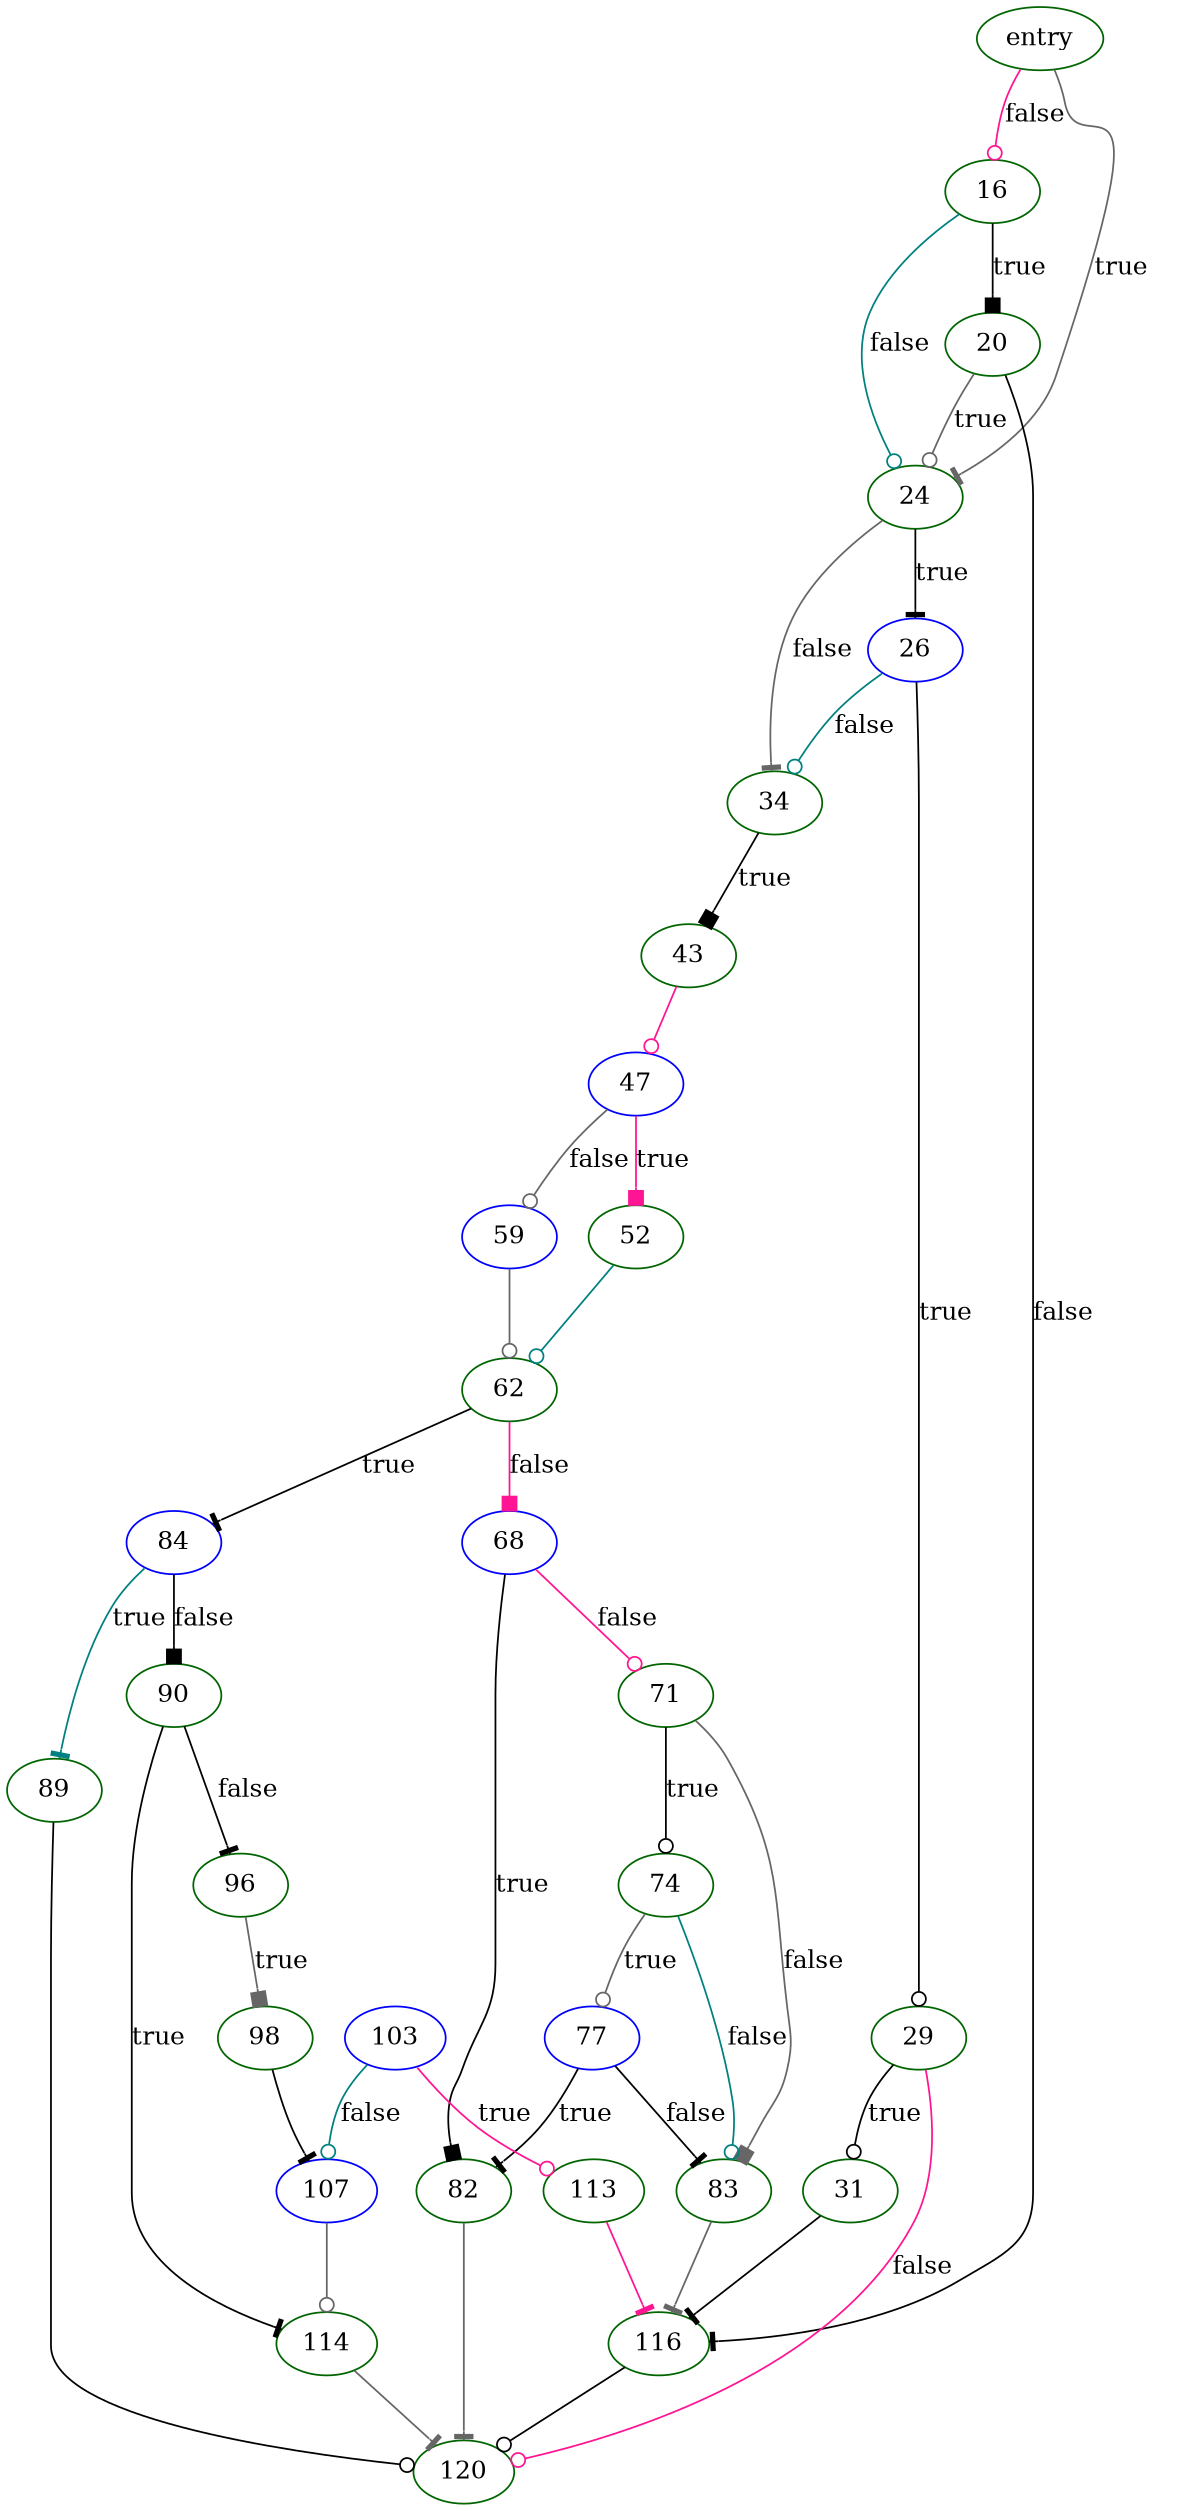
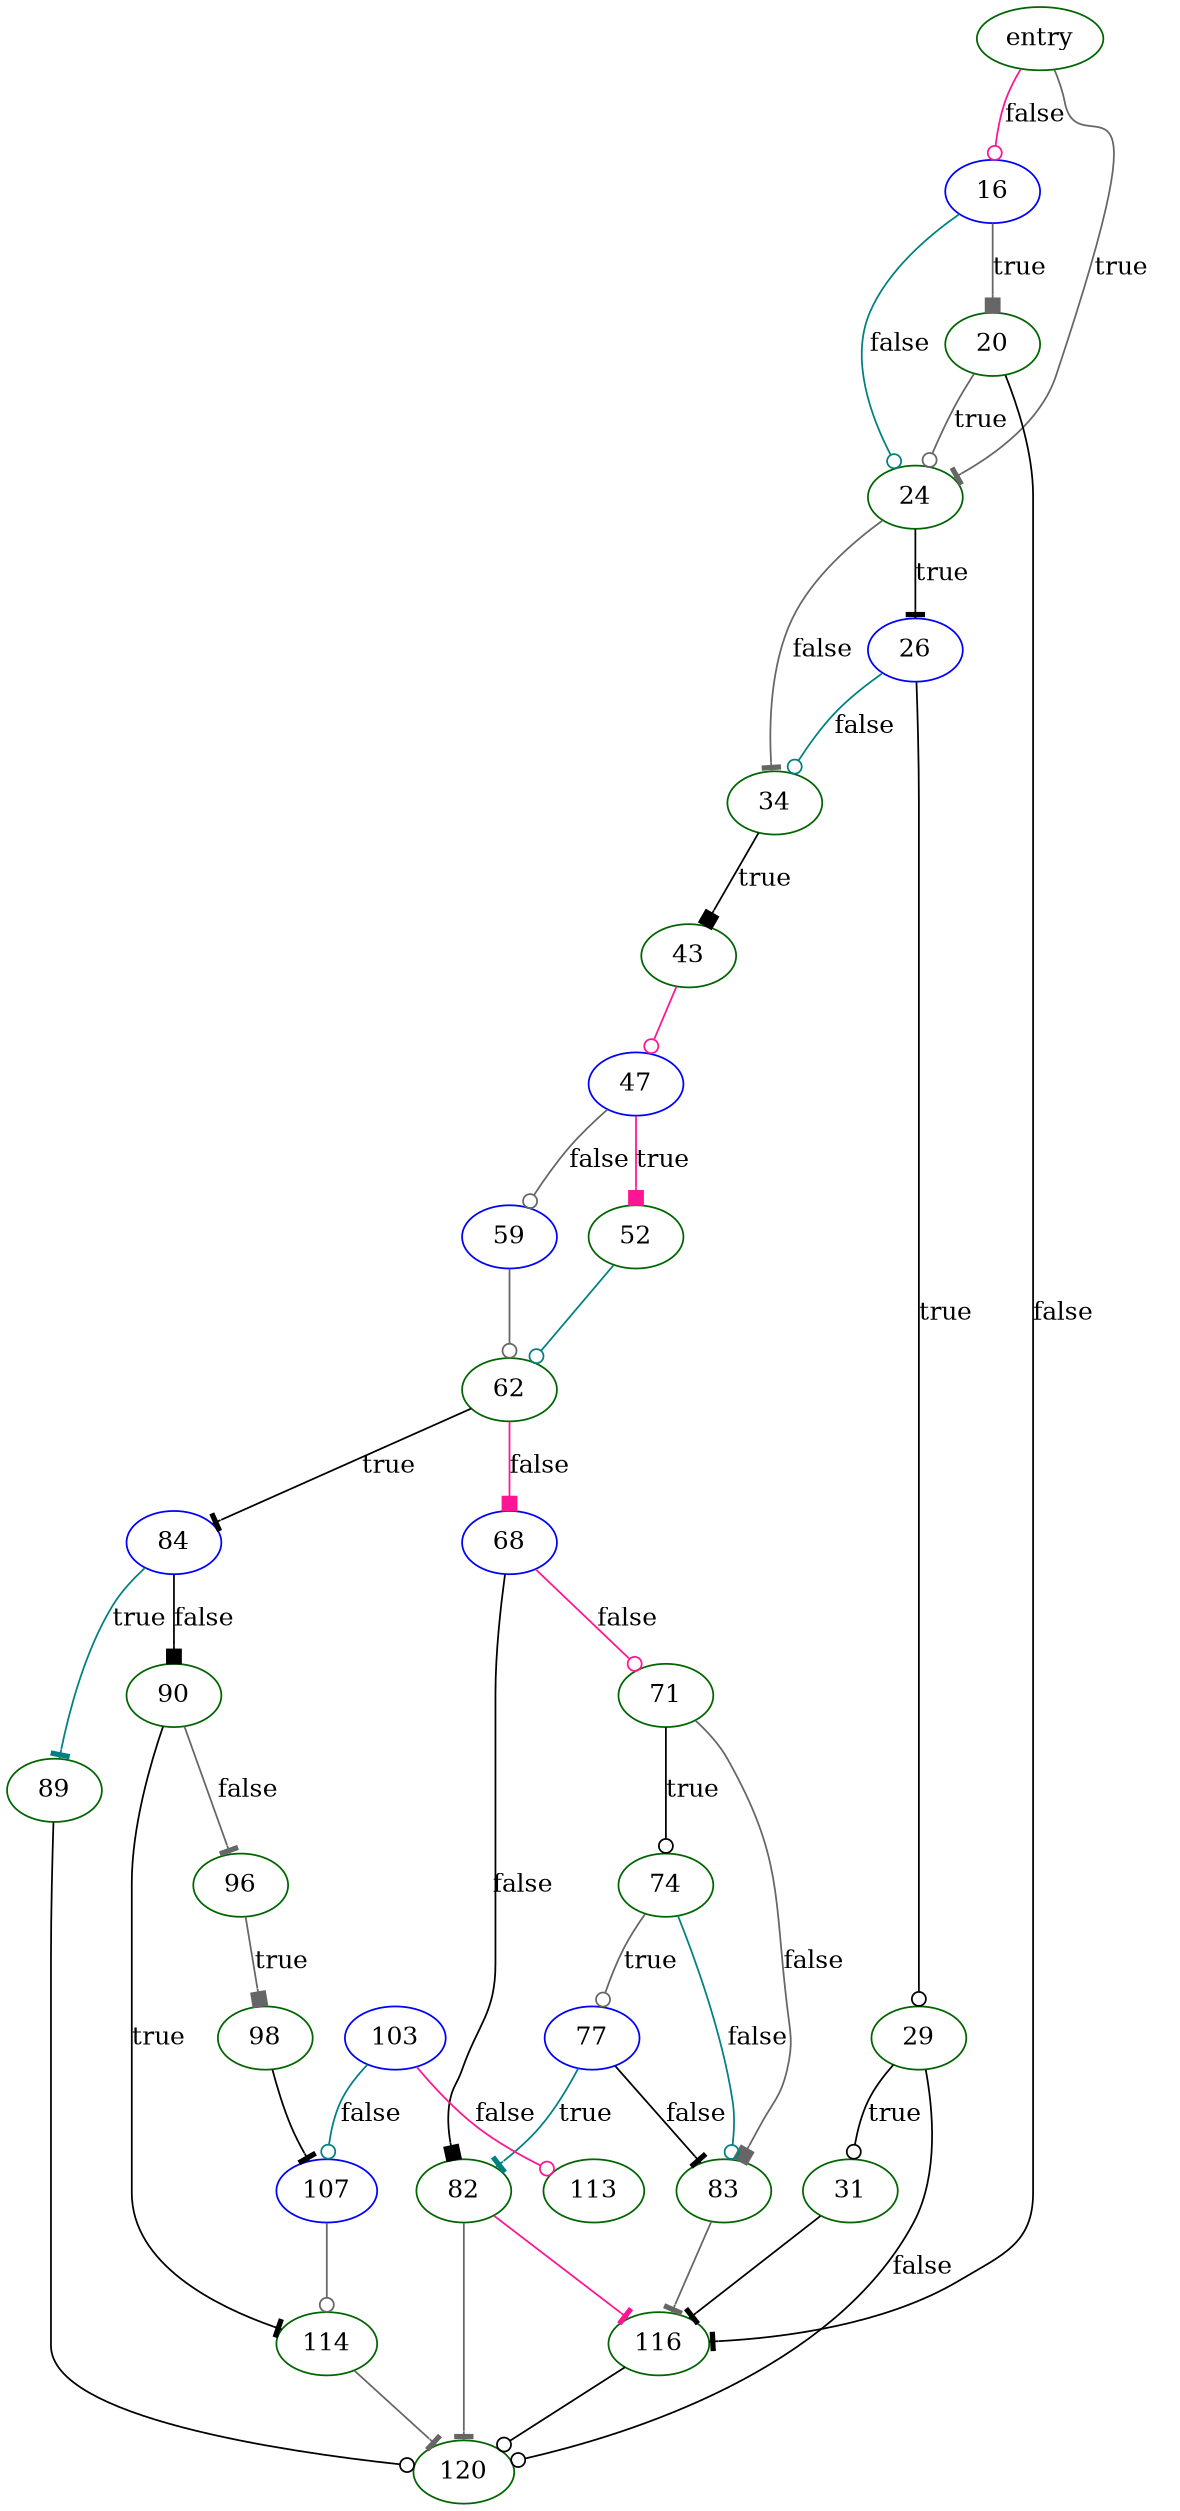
node "16": color darkgreen -> blue
edge "16" -> "20": color black -> gray40
edge "90" -> "96": color black -> gray40
edge "68" -> "82": label "true" -> "false"
edge "103" -> "113": label "true" -> "false"
edge "77" -> "82": color black -> teal
edge "113" -> "116": now "82" -> "116"
edge "29" -> "120": color deeppink -> black
